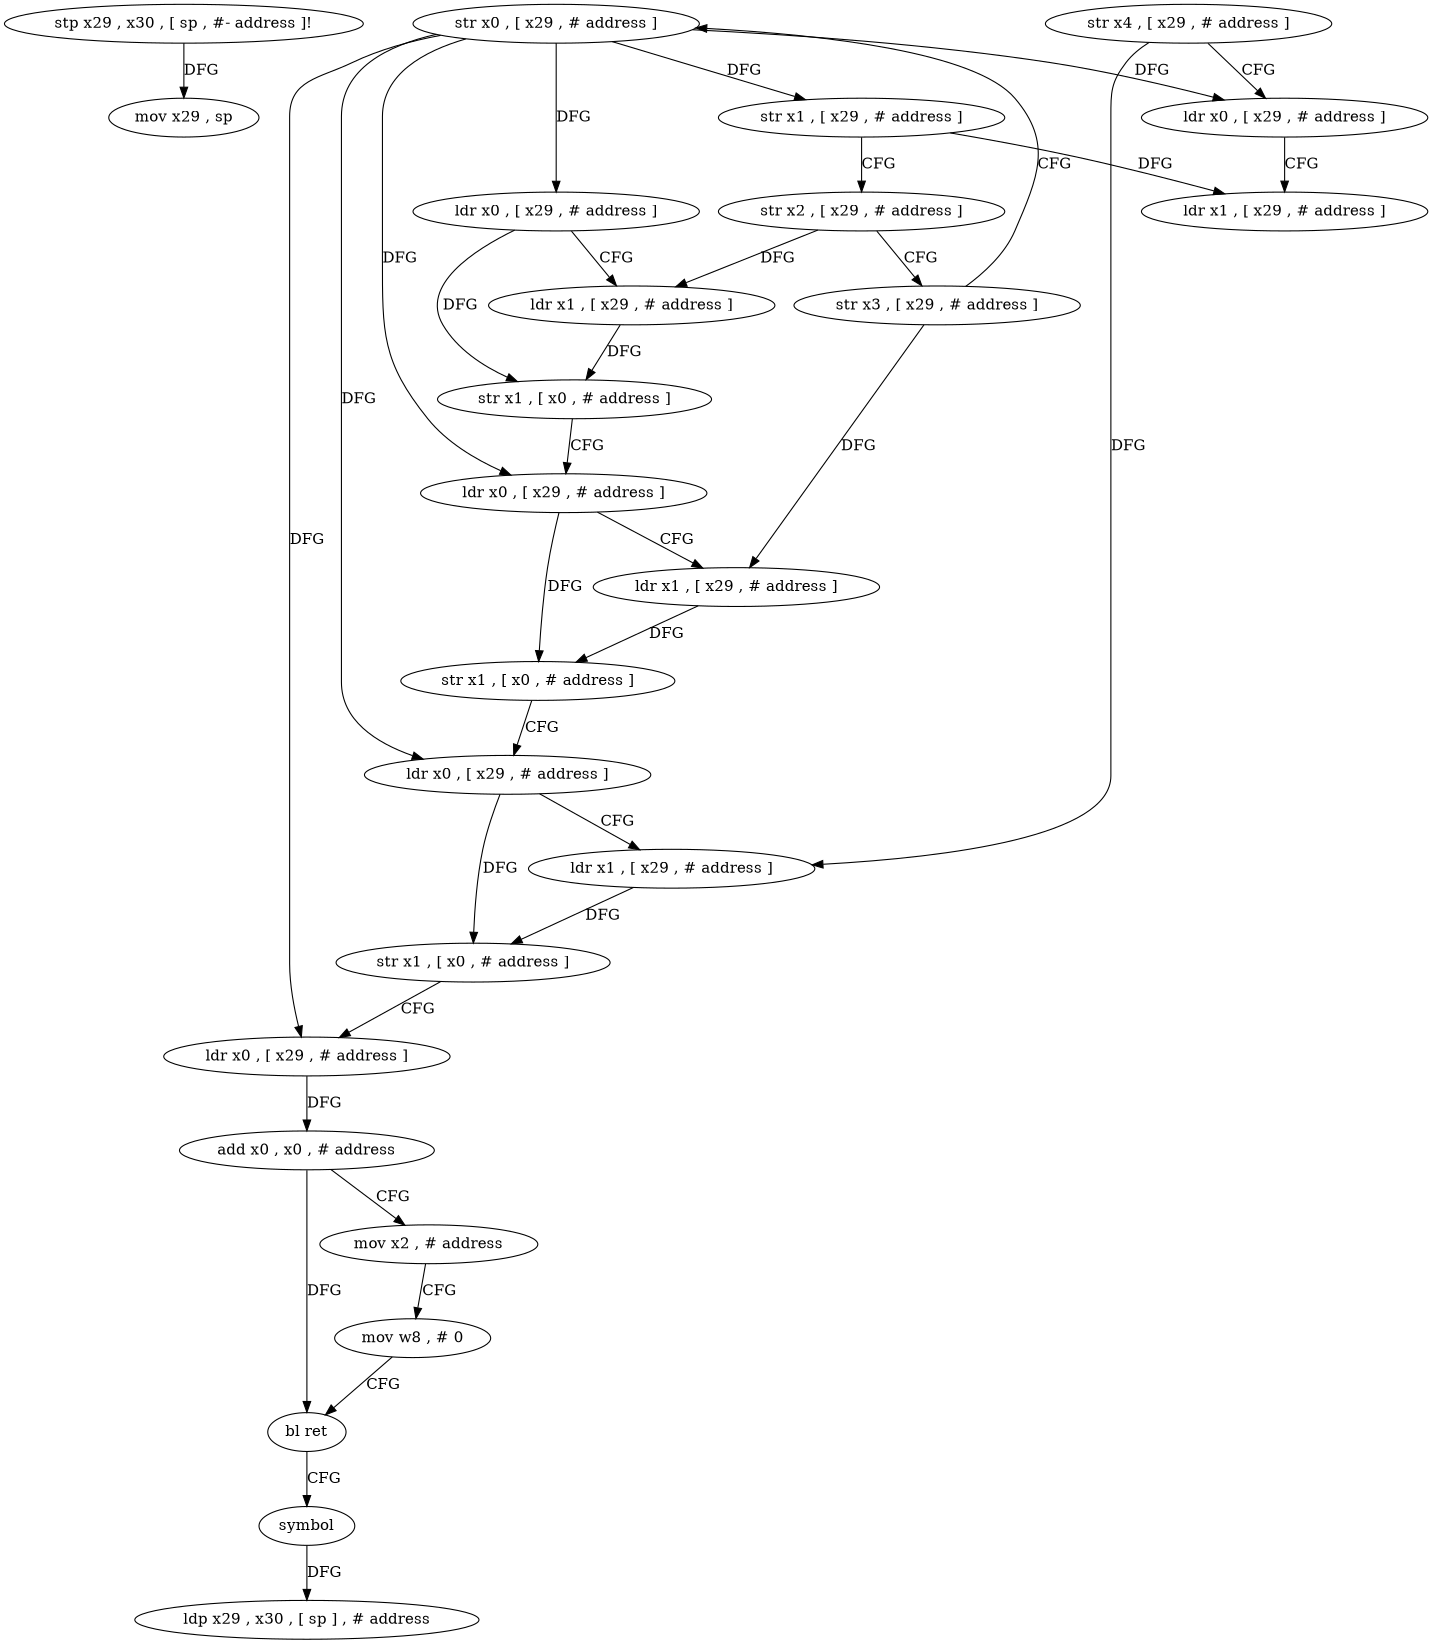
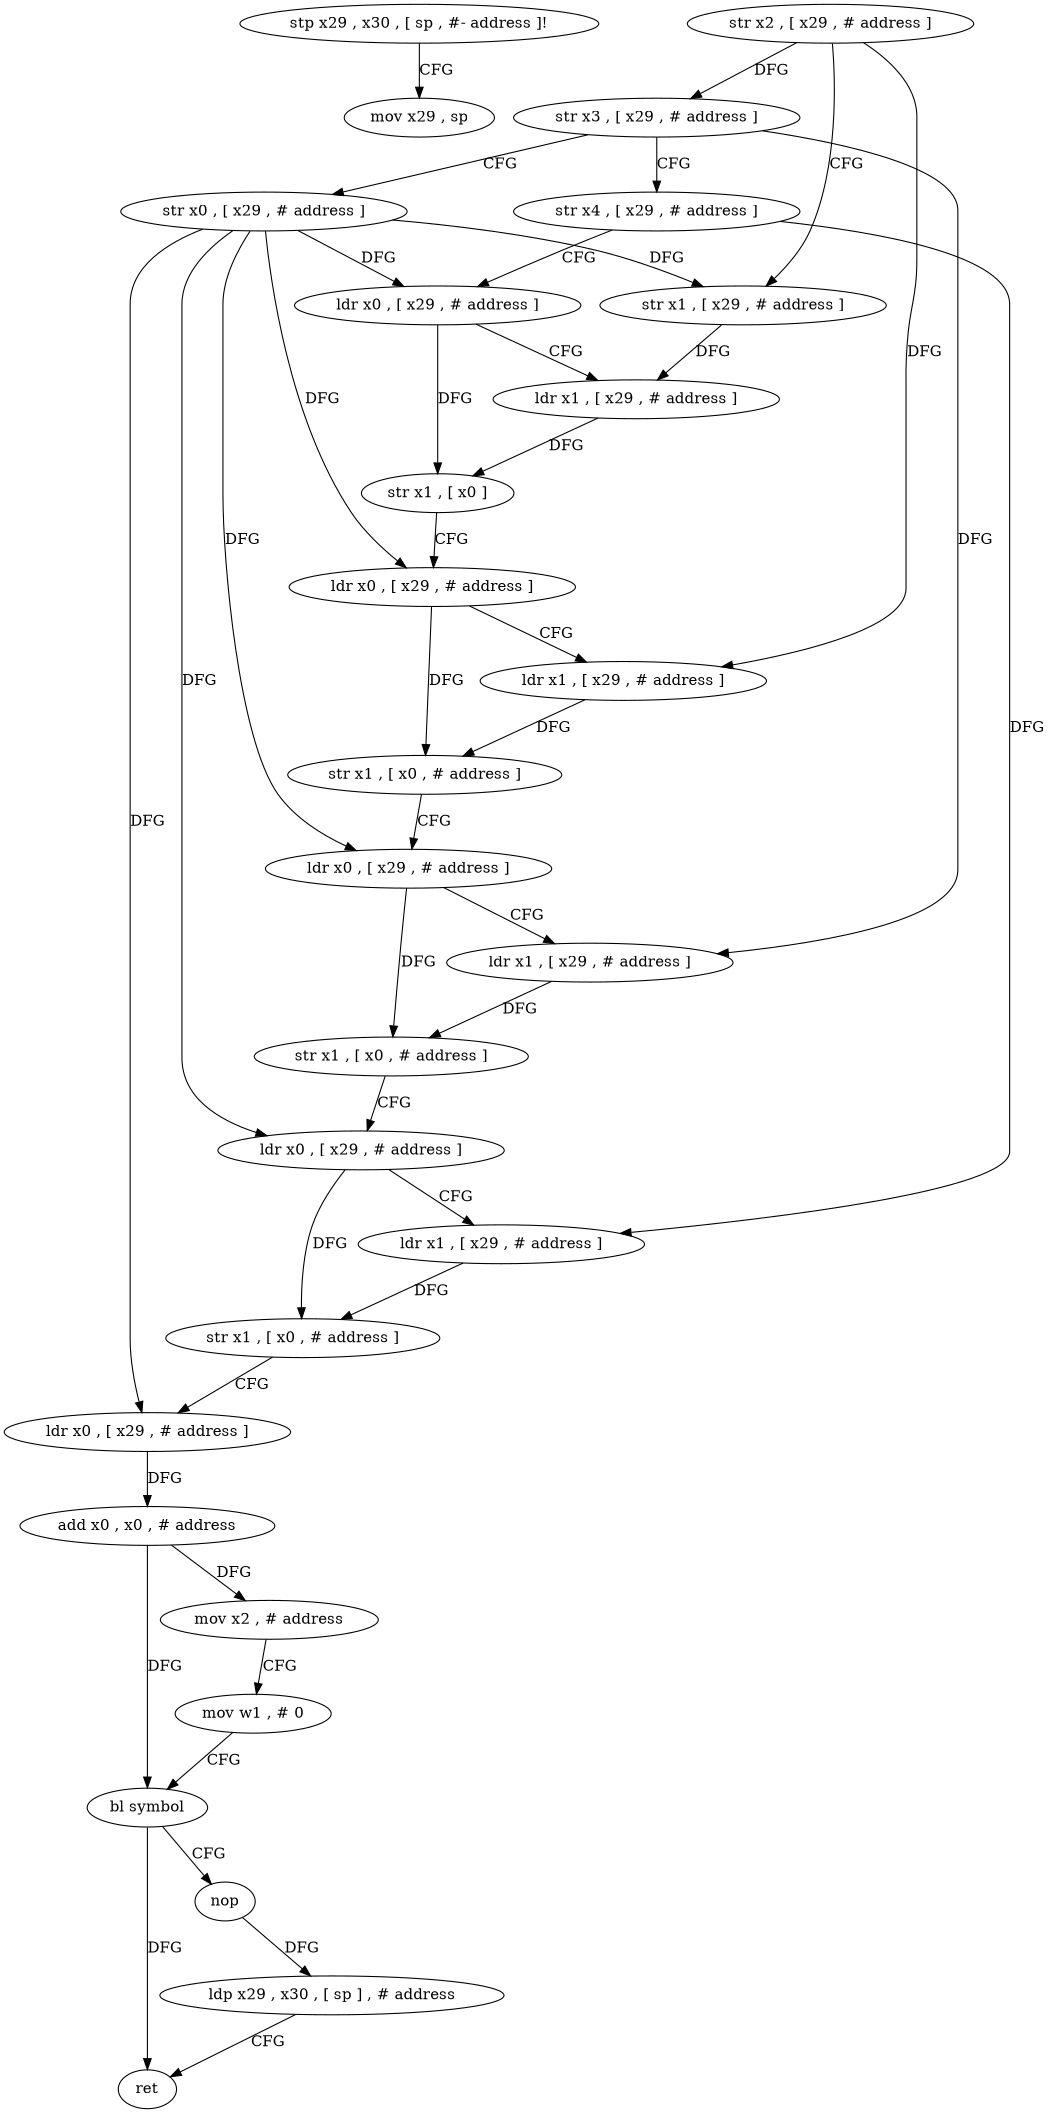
edge "stp x29 , x30 , [ sp , #- address ]!" -> "mov x29 , sp": label "DFG" -> "CFG"
edge "str x3 , [ x29 , # address ]" -> "str x4 , [ x29 , # address ]": added, label "CFG"
edge "str x1 , [ x29 , # address ]" -> "str x2 , [ x29 , # address ]": reversed
edge "str x2 , [ x29 , # address ]" -> "str x3 , [ x29 , # address ]": label "CFG" -> "DFG"
node "str x1 , [ x0 ]": added
edge "add x0 , x0 , # address" -> "mov x2 , # address": label "CFG" -> "DFG"
node "mov w8 , # 0": label "mov w8 , # 0" -> "mov w1 , # 0"
node "bl ret": label "bl ret" -> "bl symbol"
node "symbol": label "symbol" -> "nop"
node "ret": added
